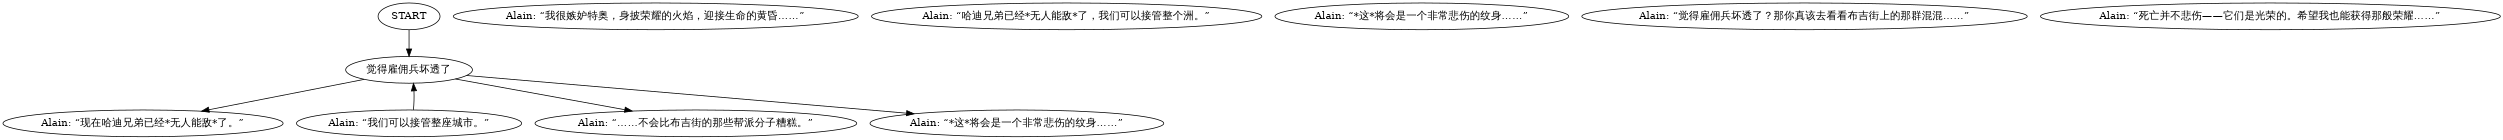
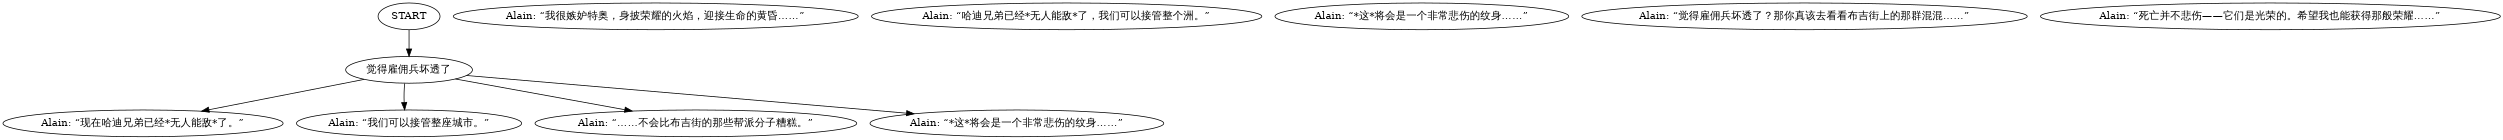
edge "Alain: “我们可以接管整座城市。”" -> "觉得雇佣兵坏透了": reversed
